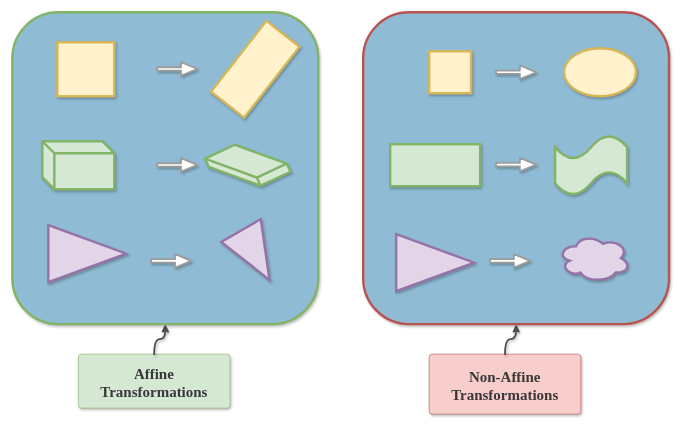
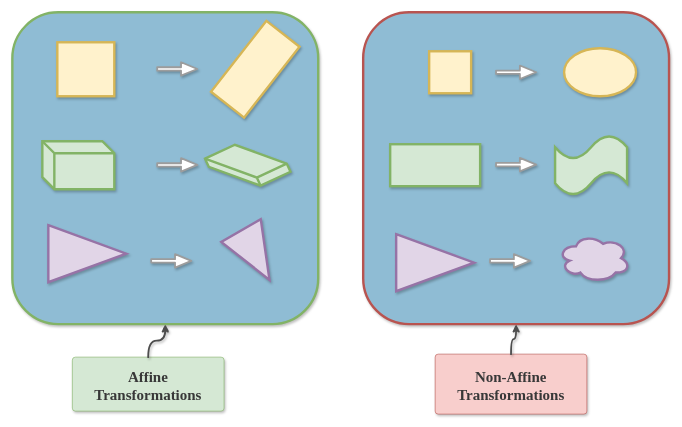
node "Affine Transformations": moved (154, 381) -> (148, 384)
node "Non-Affine Transformations": moved (505, 384) -> (511, 384)
